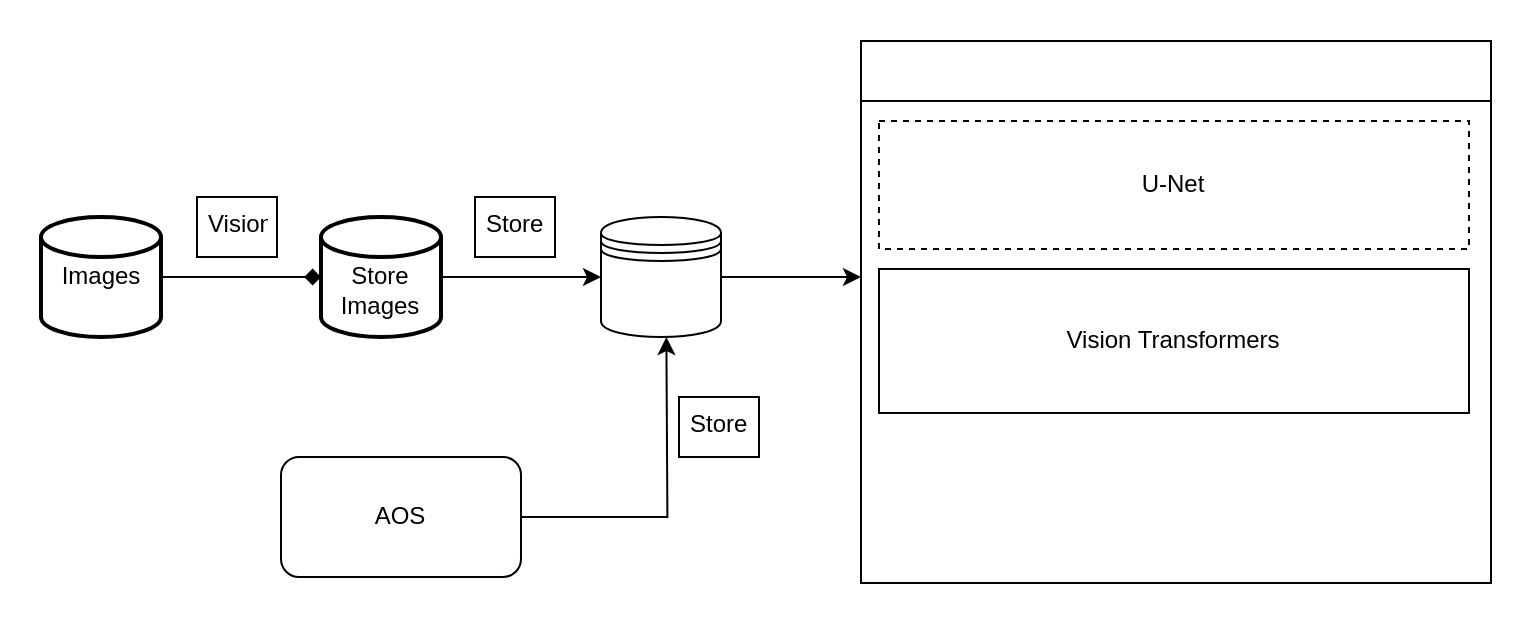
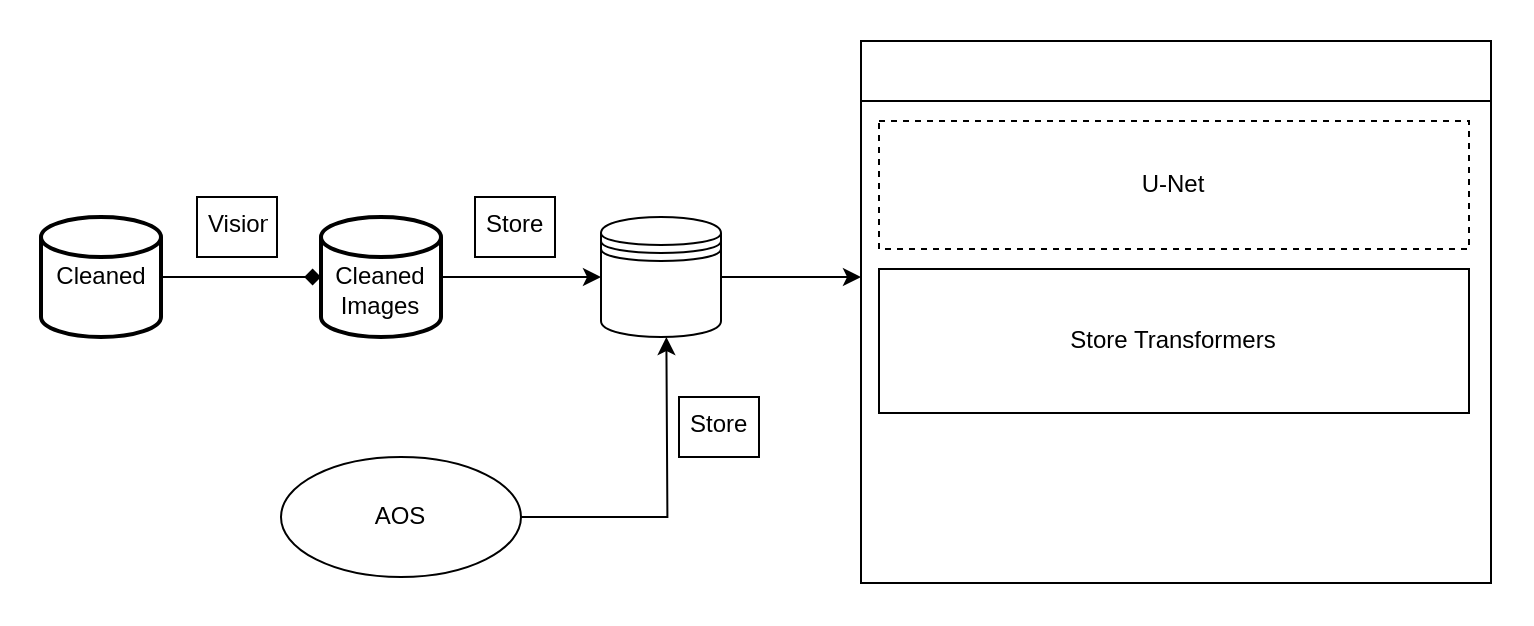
node "Images": label "Images" -> "Cleaned"
node "Store Images": label "Store Images" -> "Cleaned Images"
node "Vision Transformers": label "Vision Transformers" -> "Store Transformers"
node "AOS": shape rounded rectangle -> ellipse
